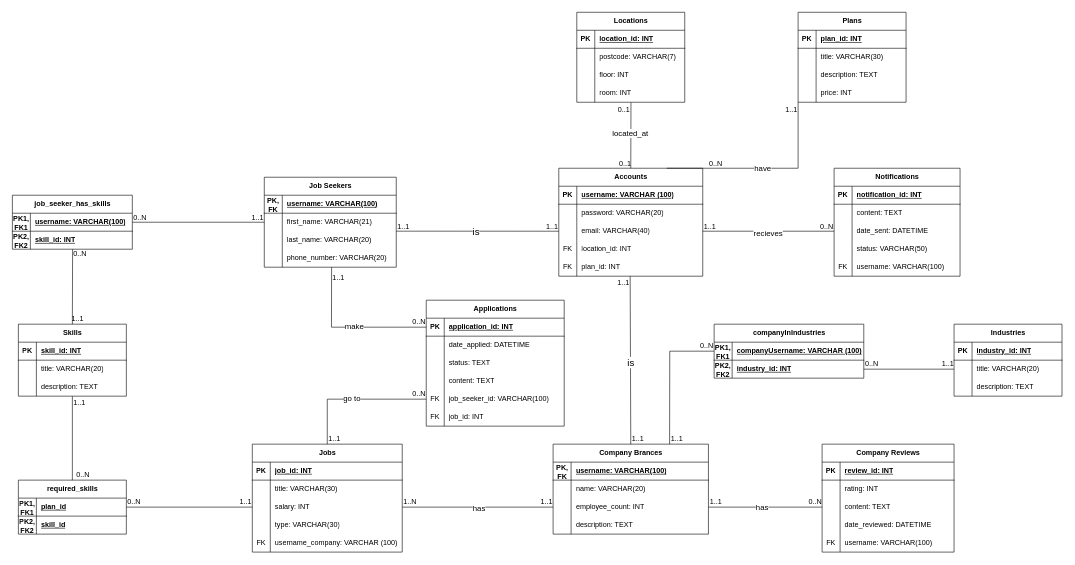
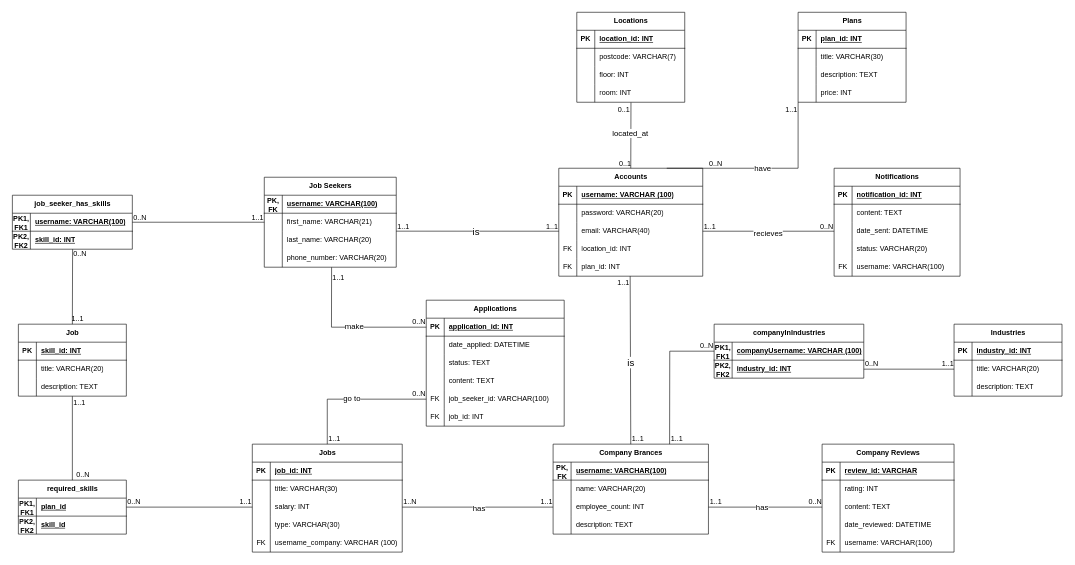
node "status: VARCHAR(50)": label "status: VARCHAR(50)" -> "status: VARCHAR(20)"
node "Skills": label "Skills" -> "Job"
node "review_id: INT": label "review_id: INT" -> "review_id: VARCHAR"
